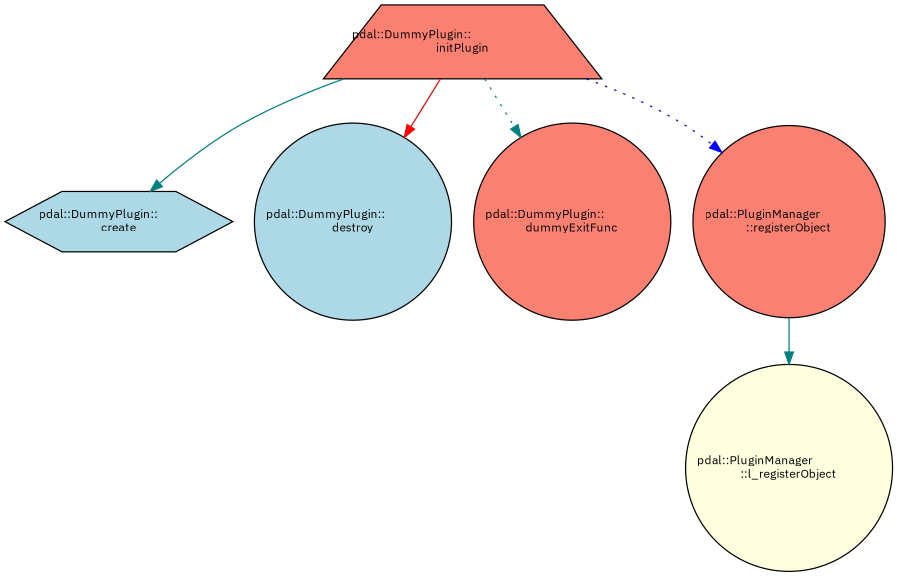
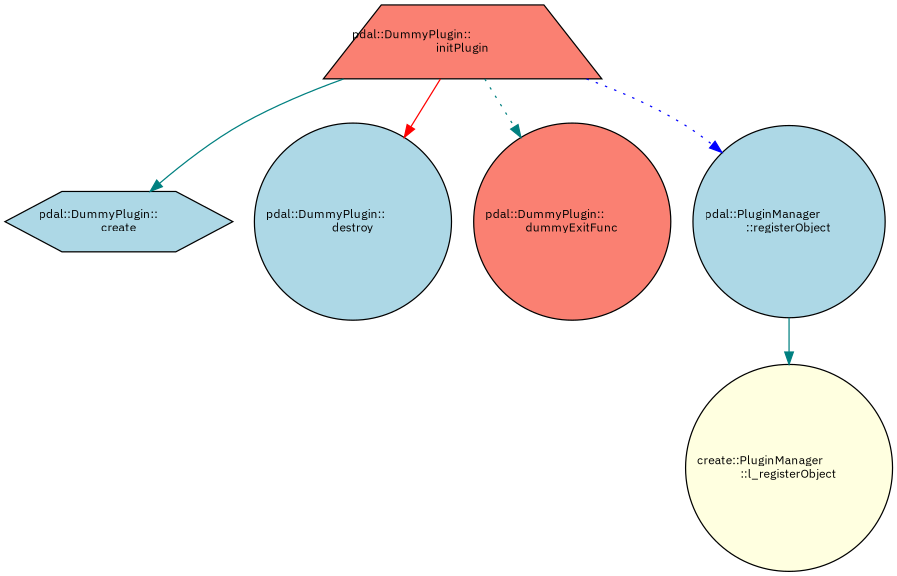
node "pdal::PluginManager ::registerObject": fillcolor salmon -> lightblue
node "pdal::PluginManager ::l_registerObject": label "pdal::PluginManager ::l_registerObject" -> "create::PluginManager ::l_registerObject"
